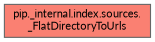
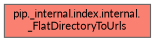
node "pip._internal.index.sources. _FlatDirectoryToUrls": label "pip._internal.index.sources. _FlatDirectoryToUrls" -> "pip._internal.index.internal. _FlatDirectoryToUrls"
